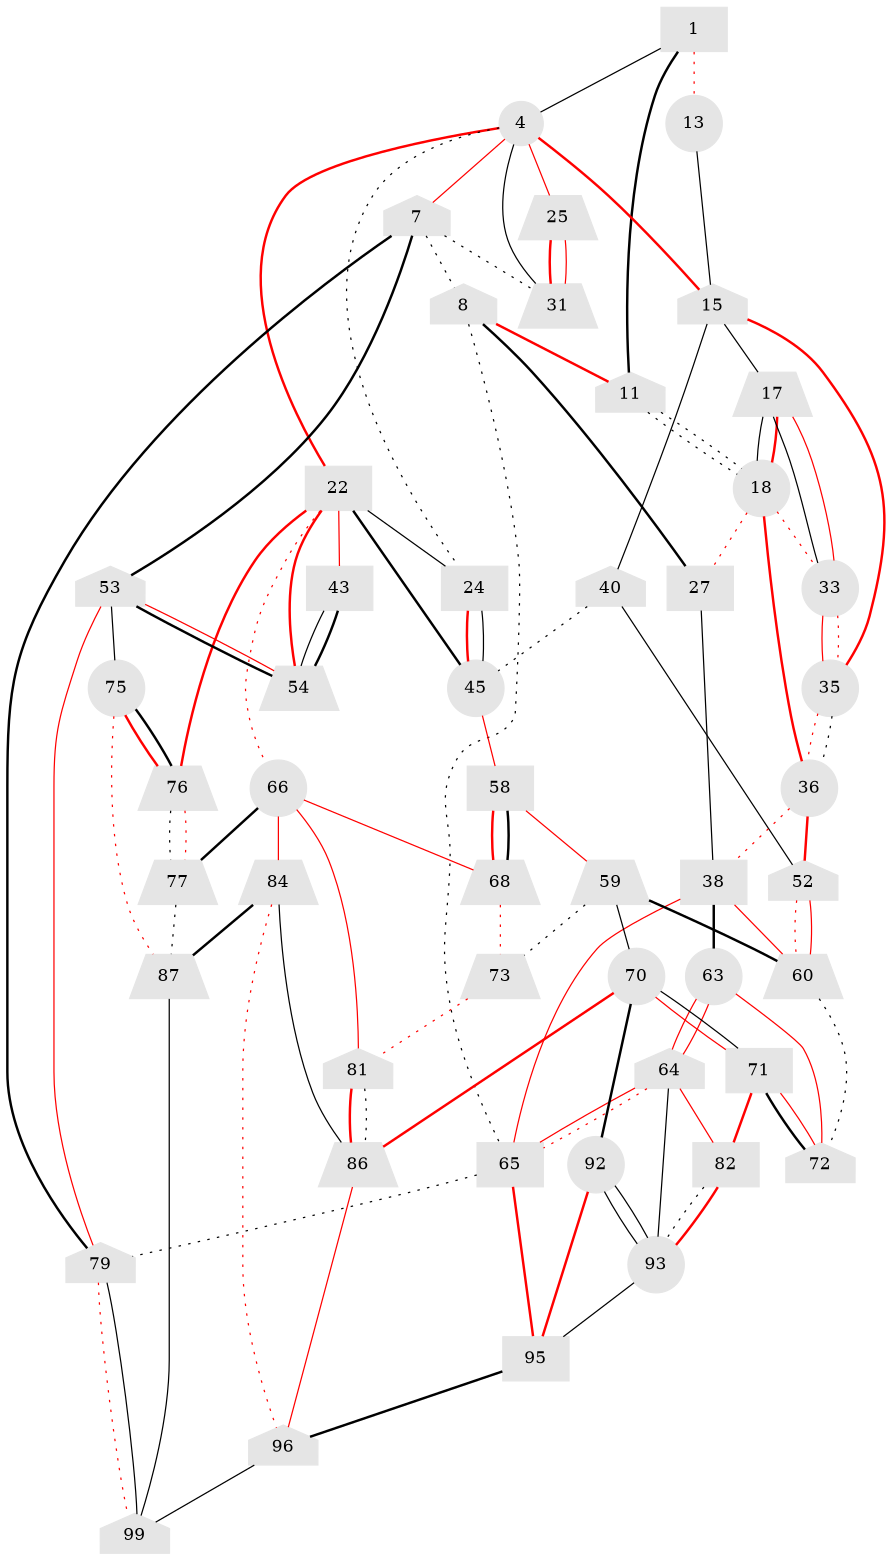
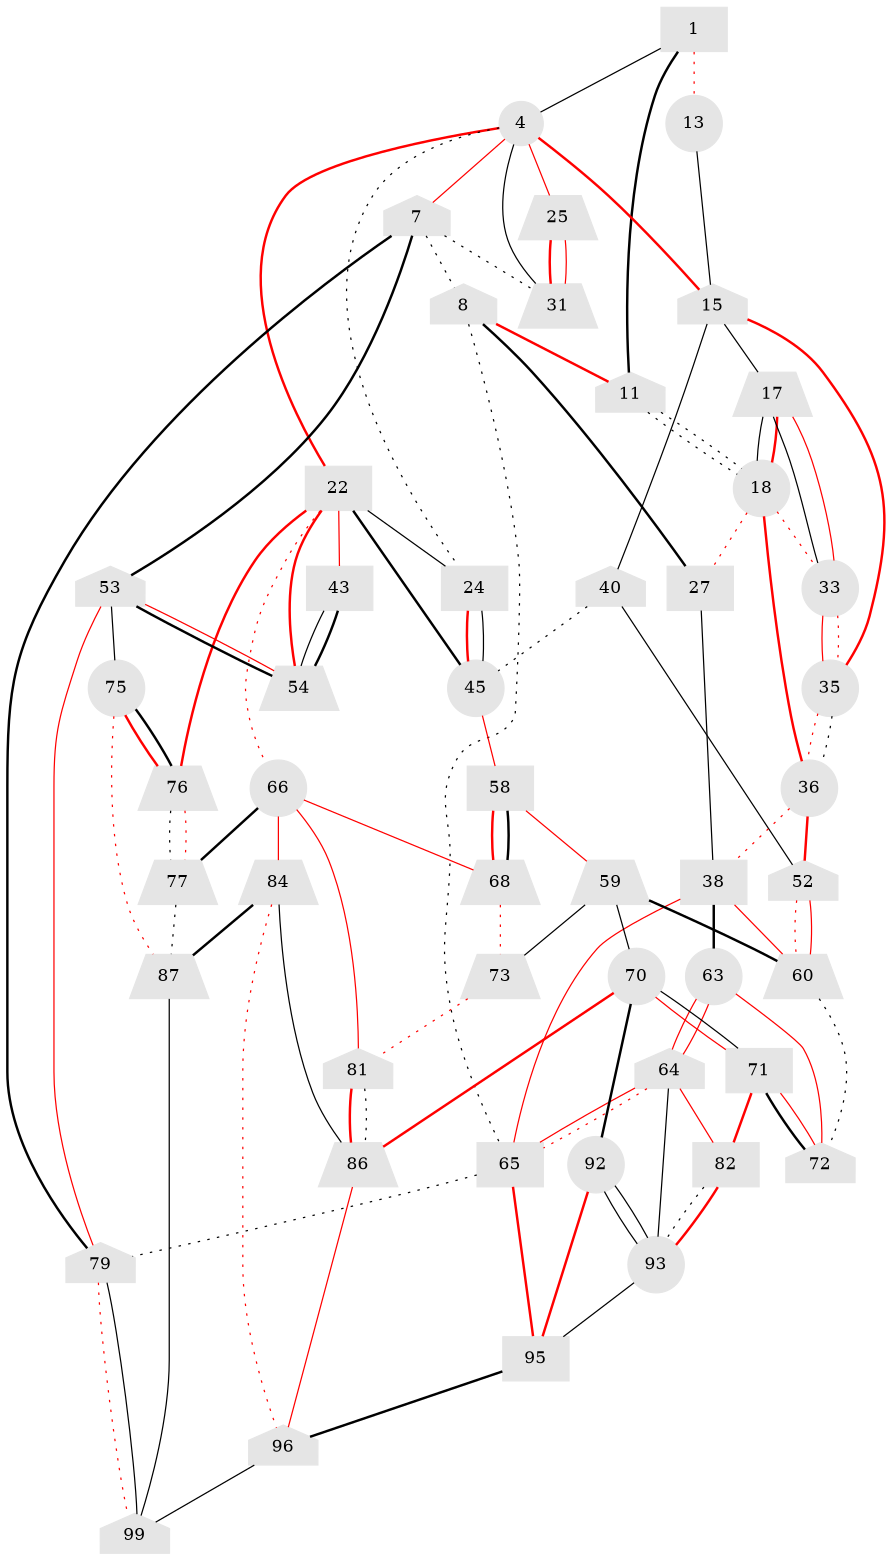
edge "59" -- "73": style dotted -> solid
